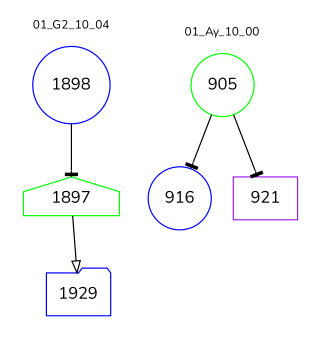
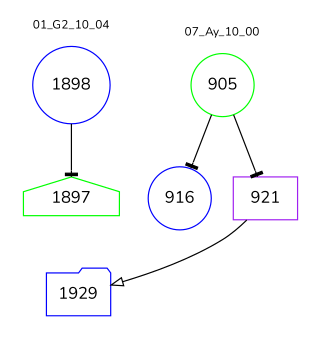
cluster "01_Ay_10_00": label "01_Ay_10_00" -> "07_Ay_10_00"
edge "1897" -> "1929": now "921" -> "1929"
